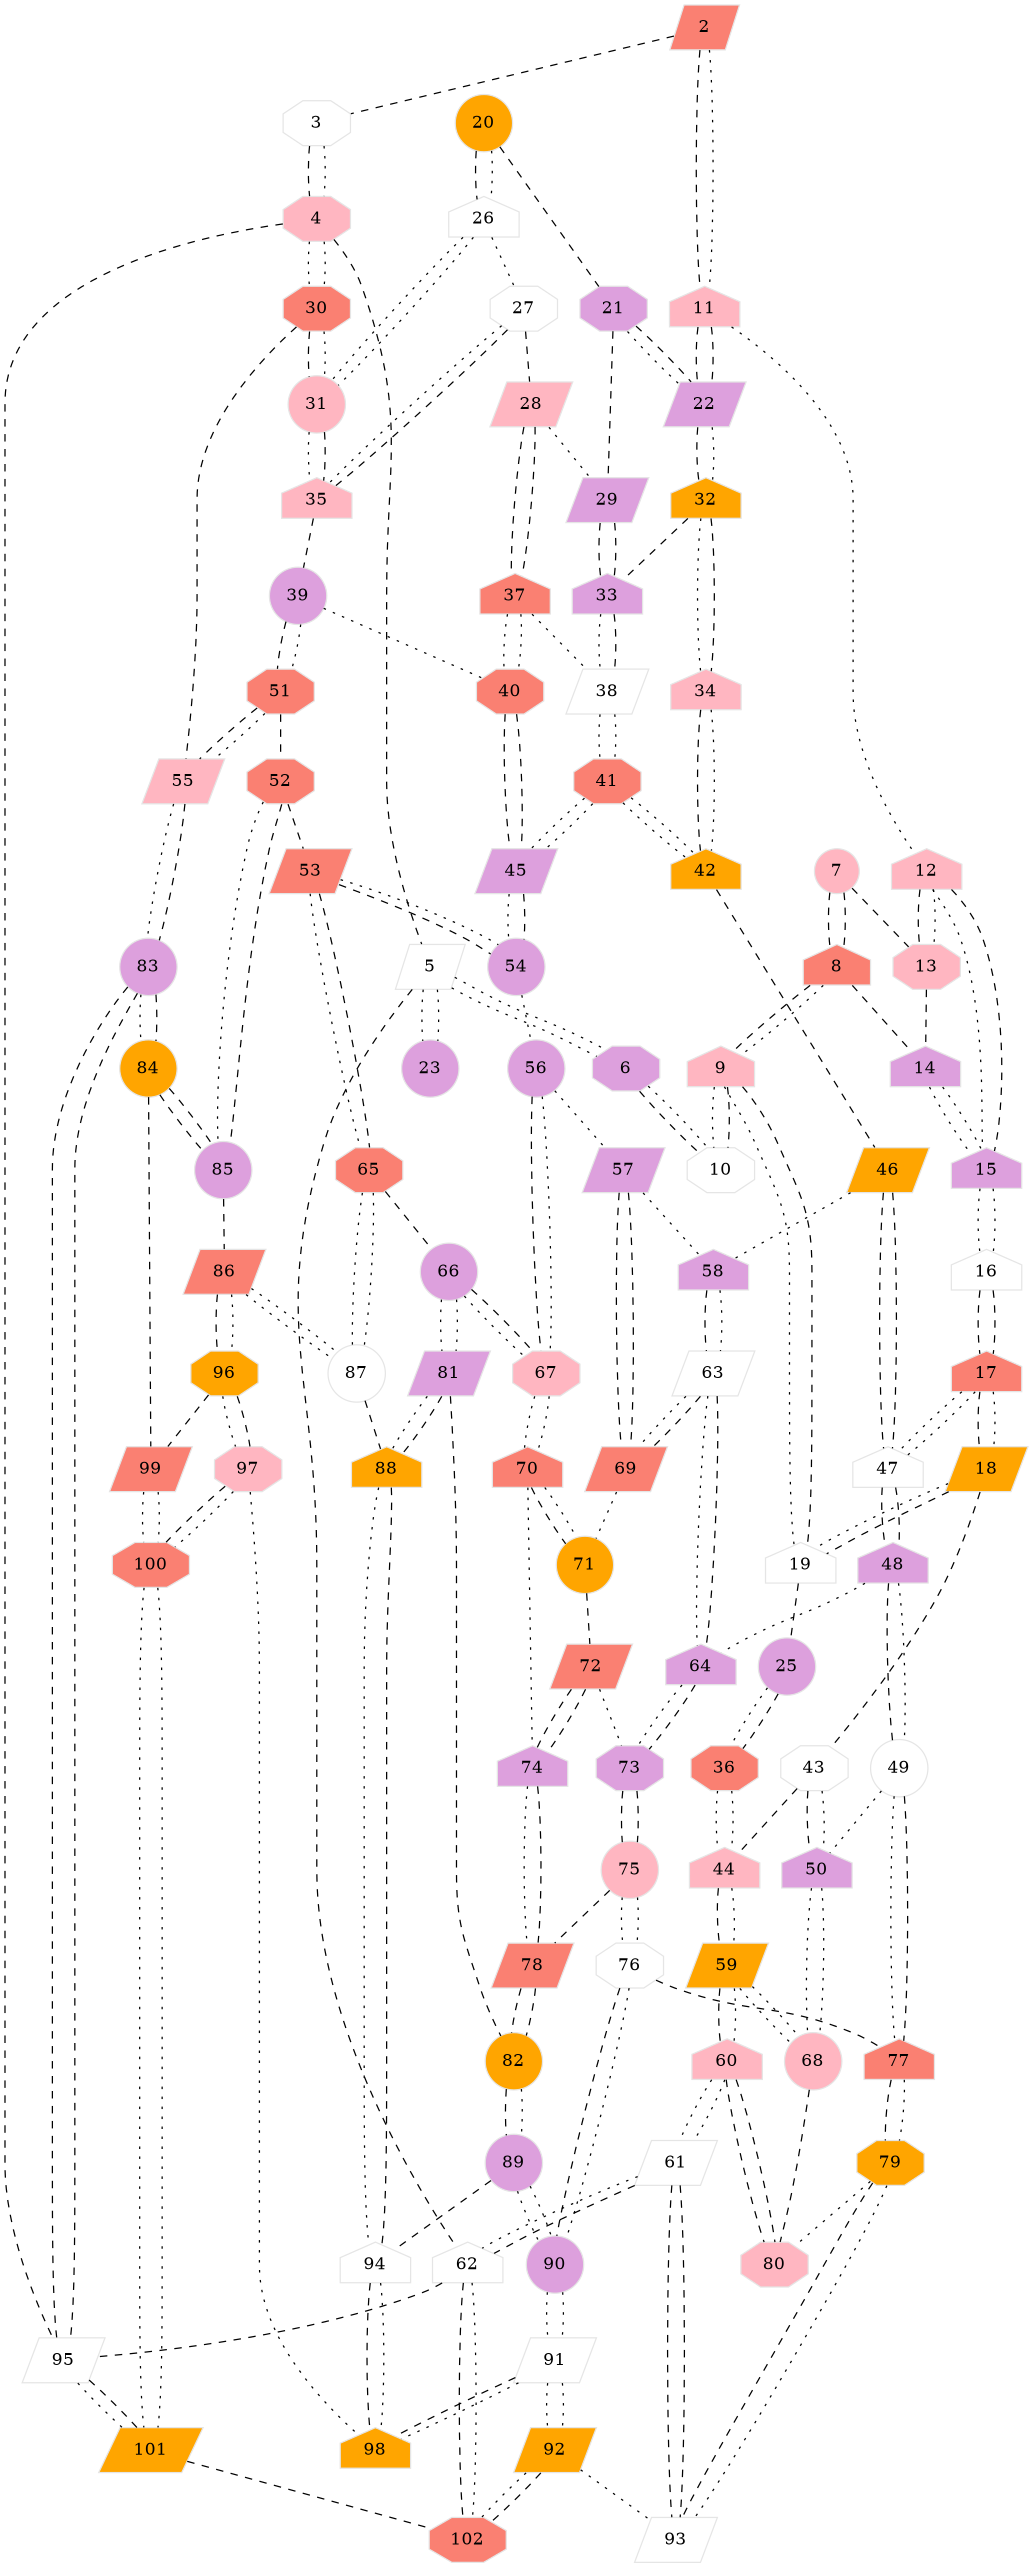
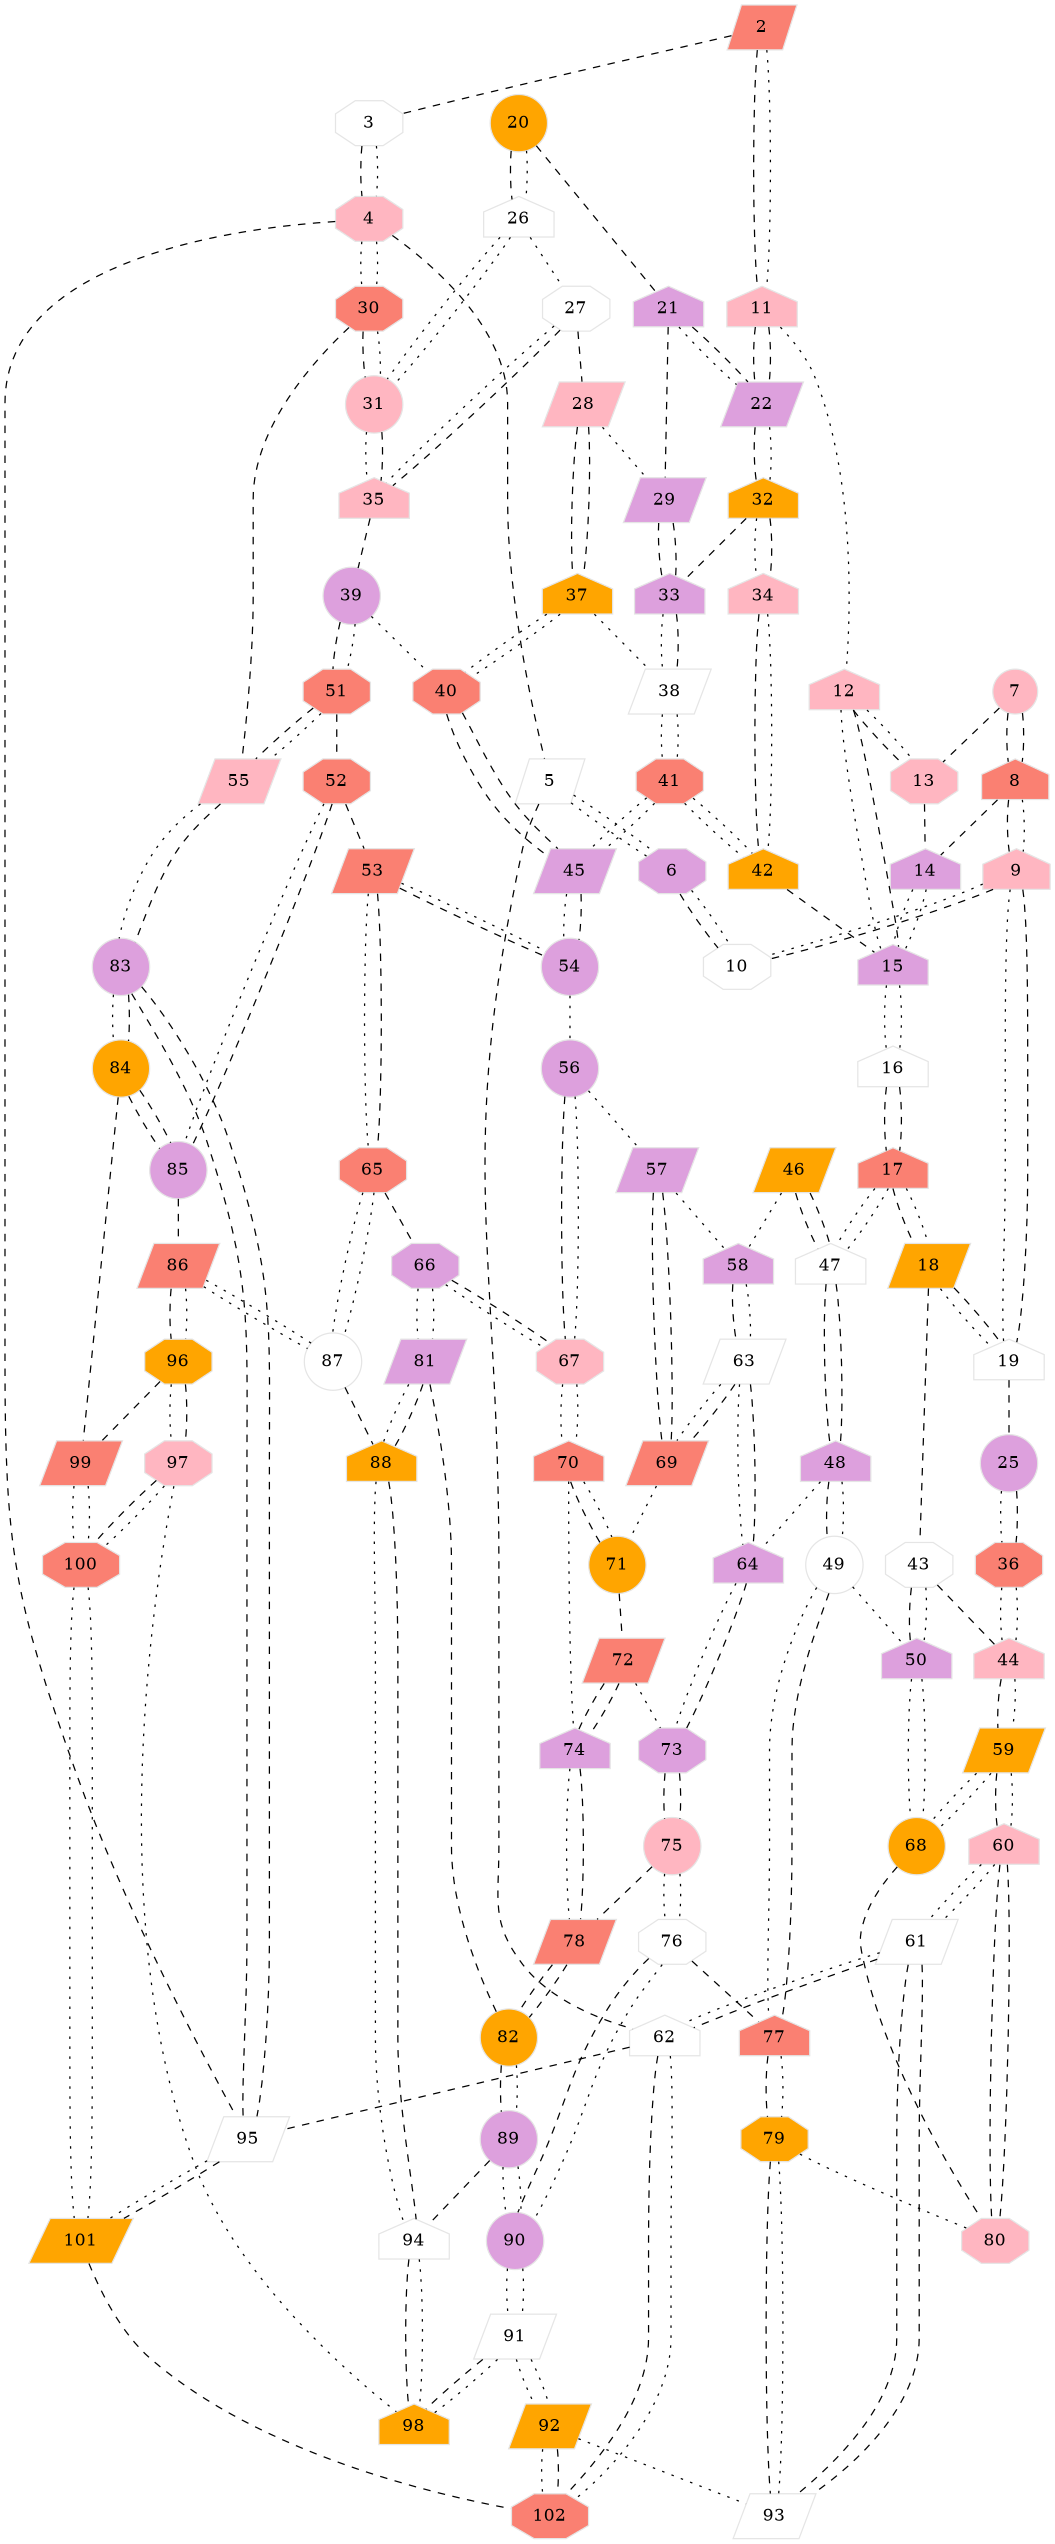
node "21": shape octagon -> house
node "37": fillcolor salmon -> orange
edge "42" -- "46": now "42" -- "15"
node "23": removed
node "66": shape circle -> octagon
node "68": fillcolor lightpink -> orange
